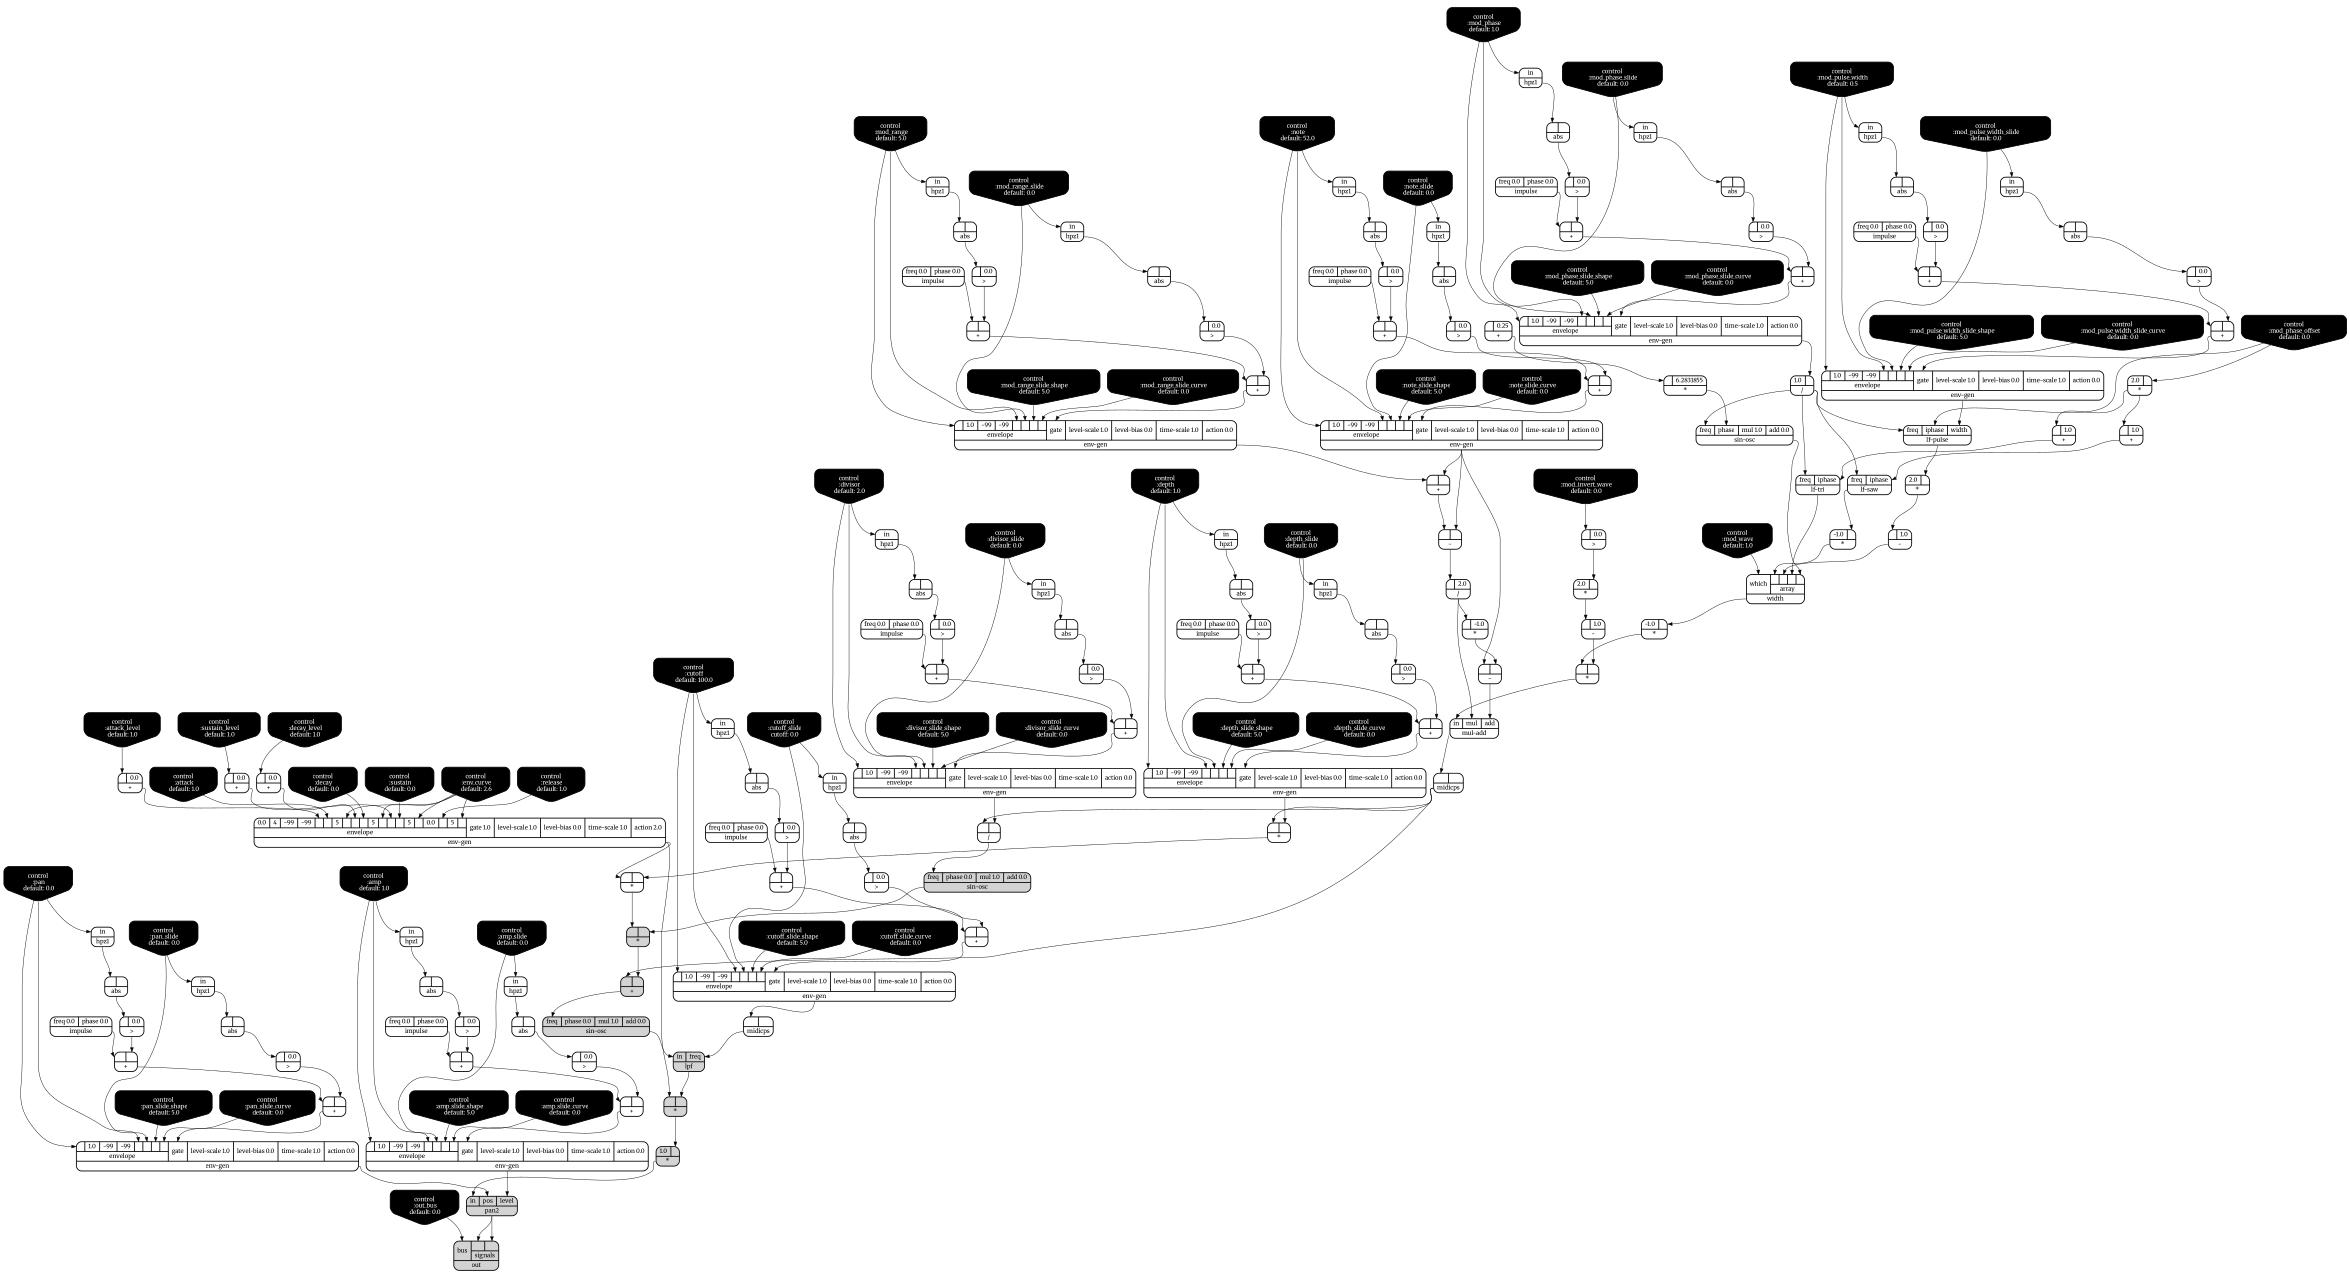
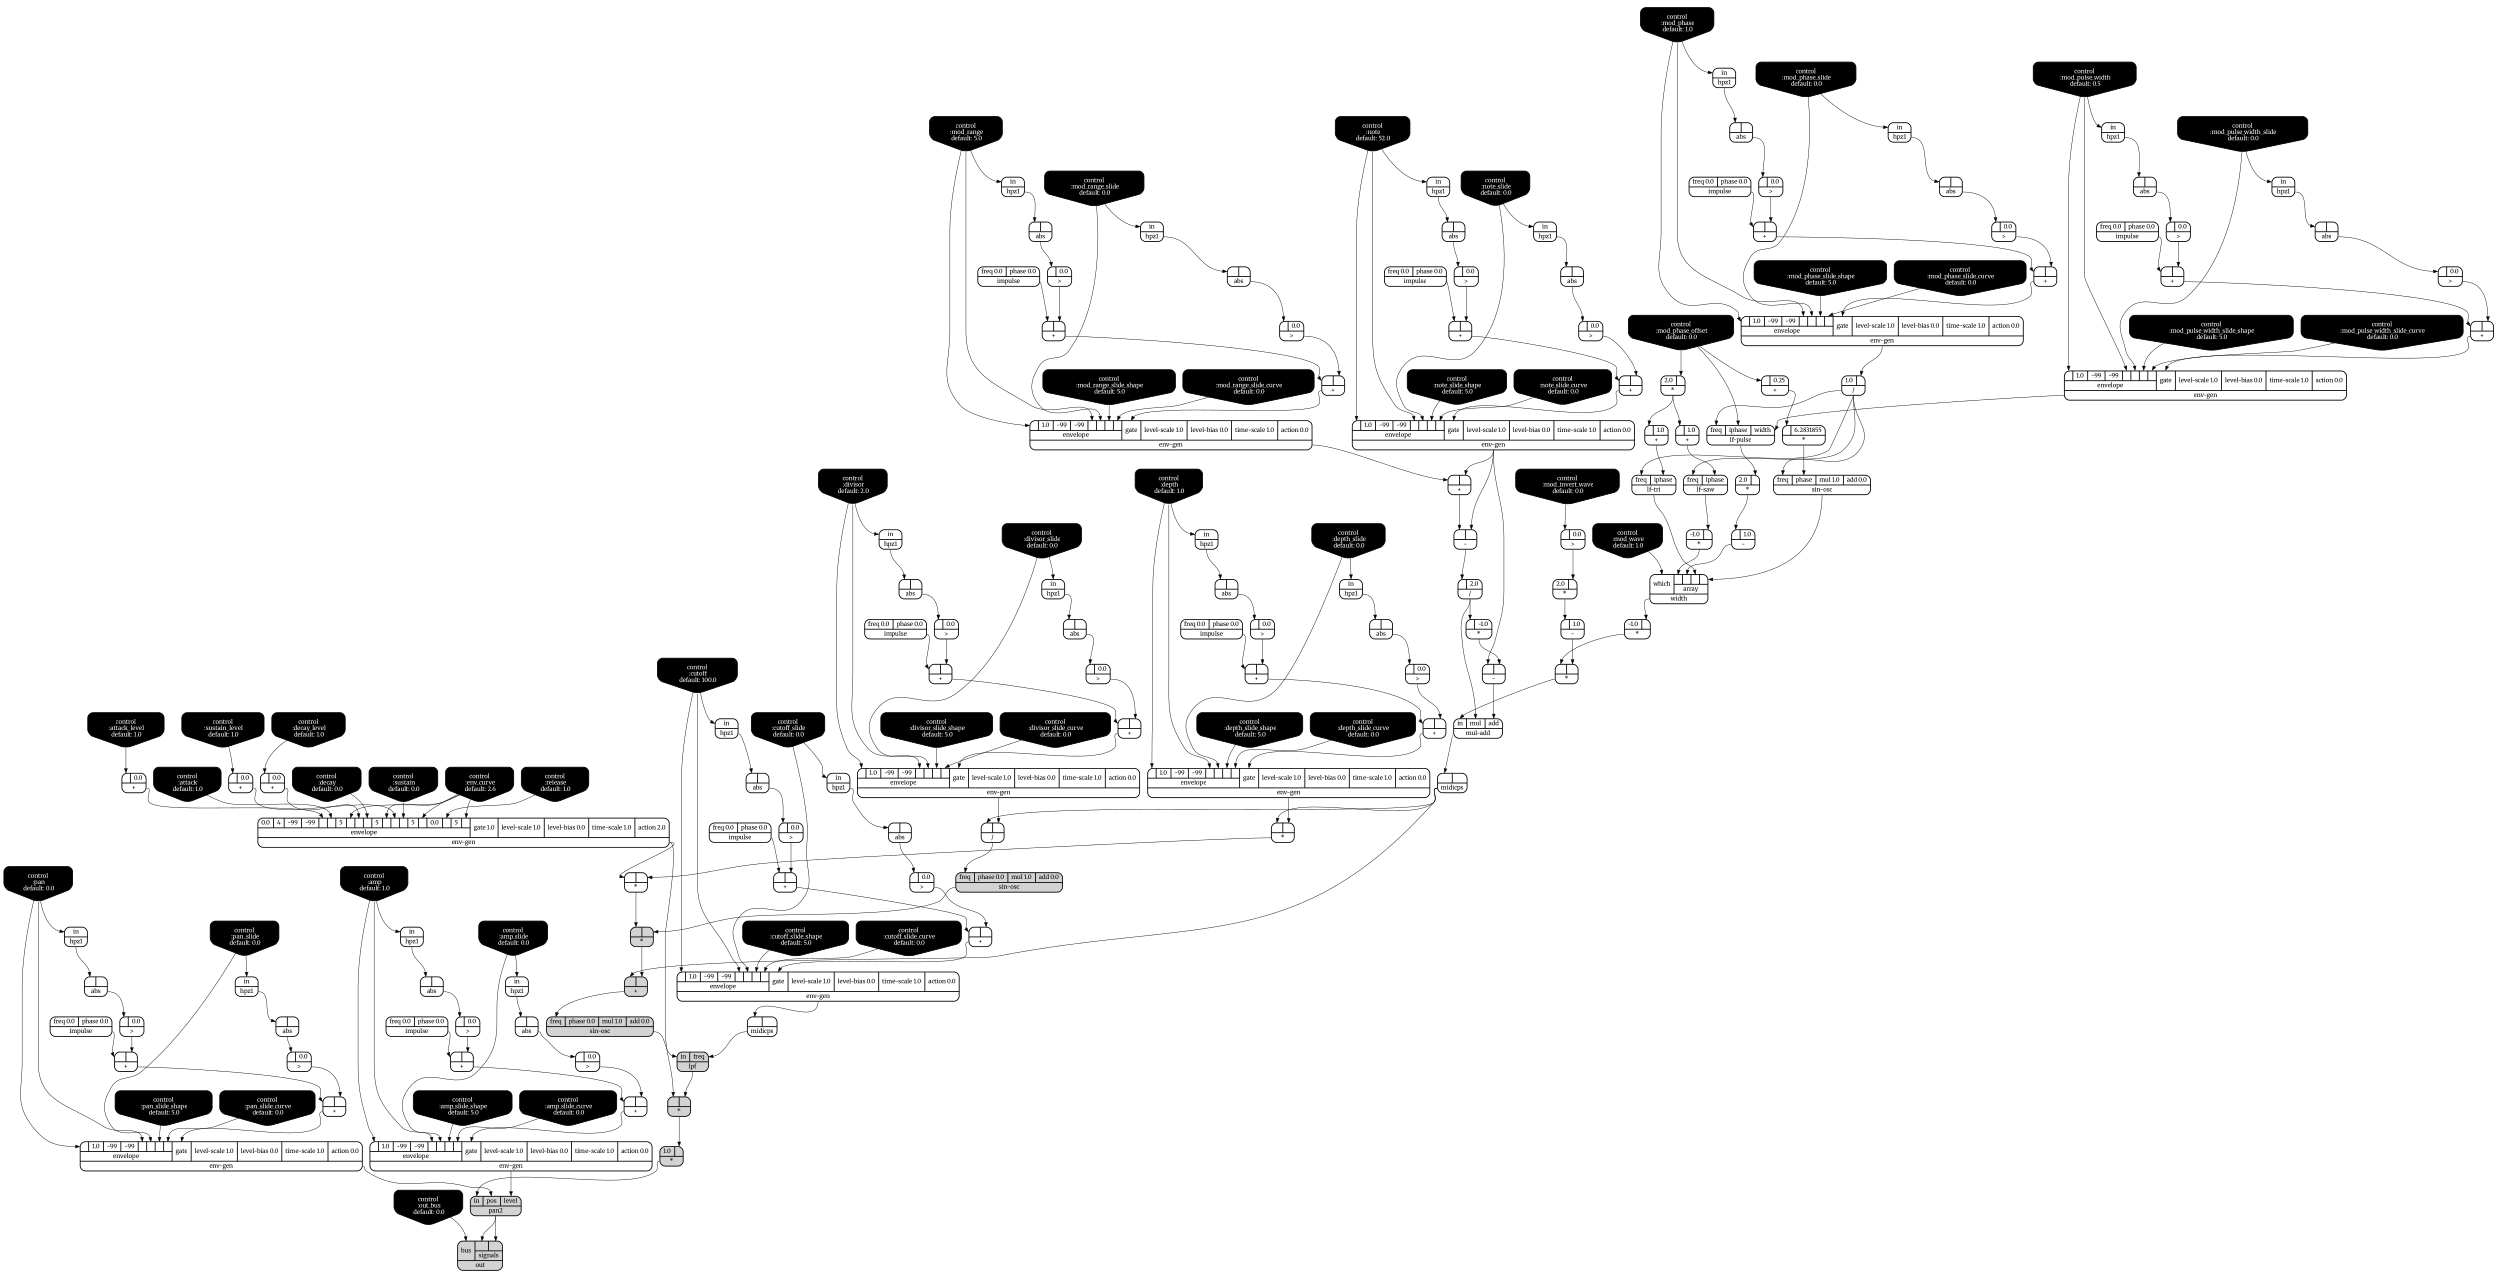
edge "control :mod_phase_offset default: 0.0" -> "0.25": added
node "control :cutoff_slide cutoff: 0.0": label "control :cutoff_slide cutoff: 0.0" -> "control :cutoff_slide default: 0.0"
